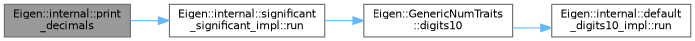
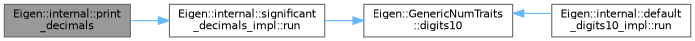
node "Eigen::internal::significant _significant_impl::run": label "Eigen::internal::significant _significant_impl::run" -> "Eigen::internal::significant _decimals_impl::run"
edge "Eigen::GenericNumTraits ::digits10" -> "Eigen::internal::default _digits10_impl::run": reversed
